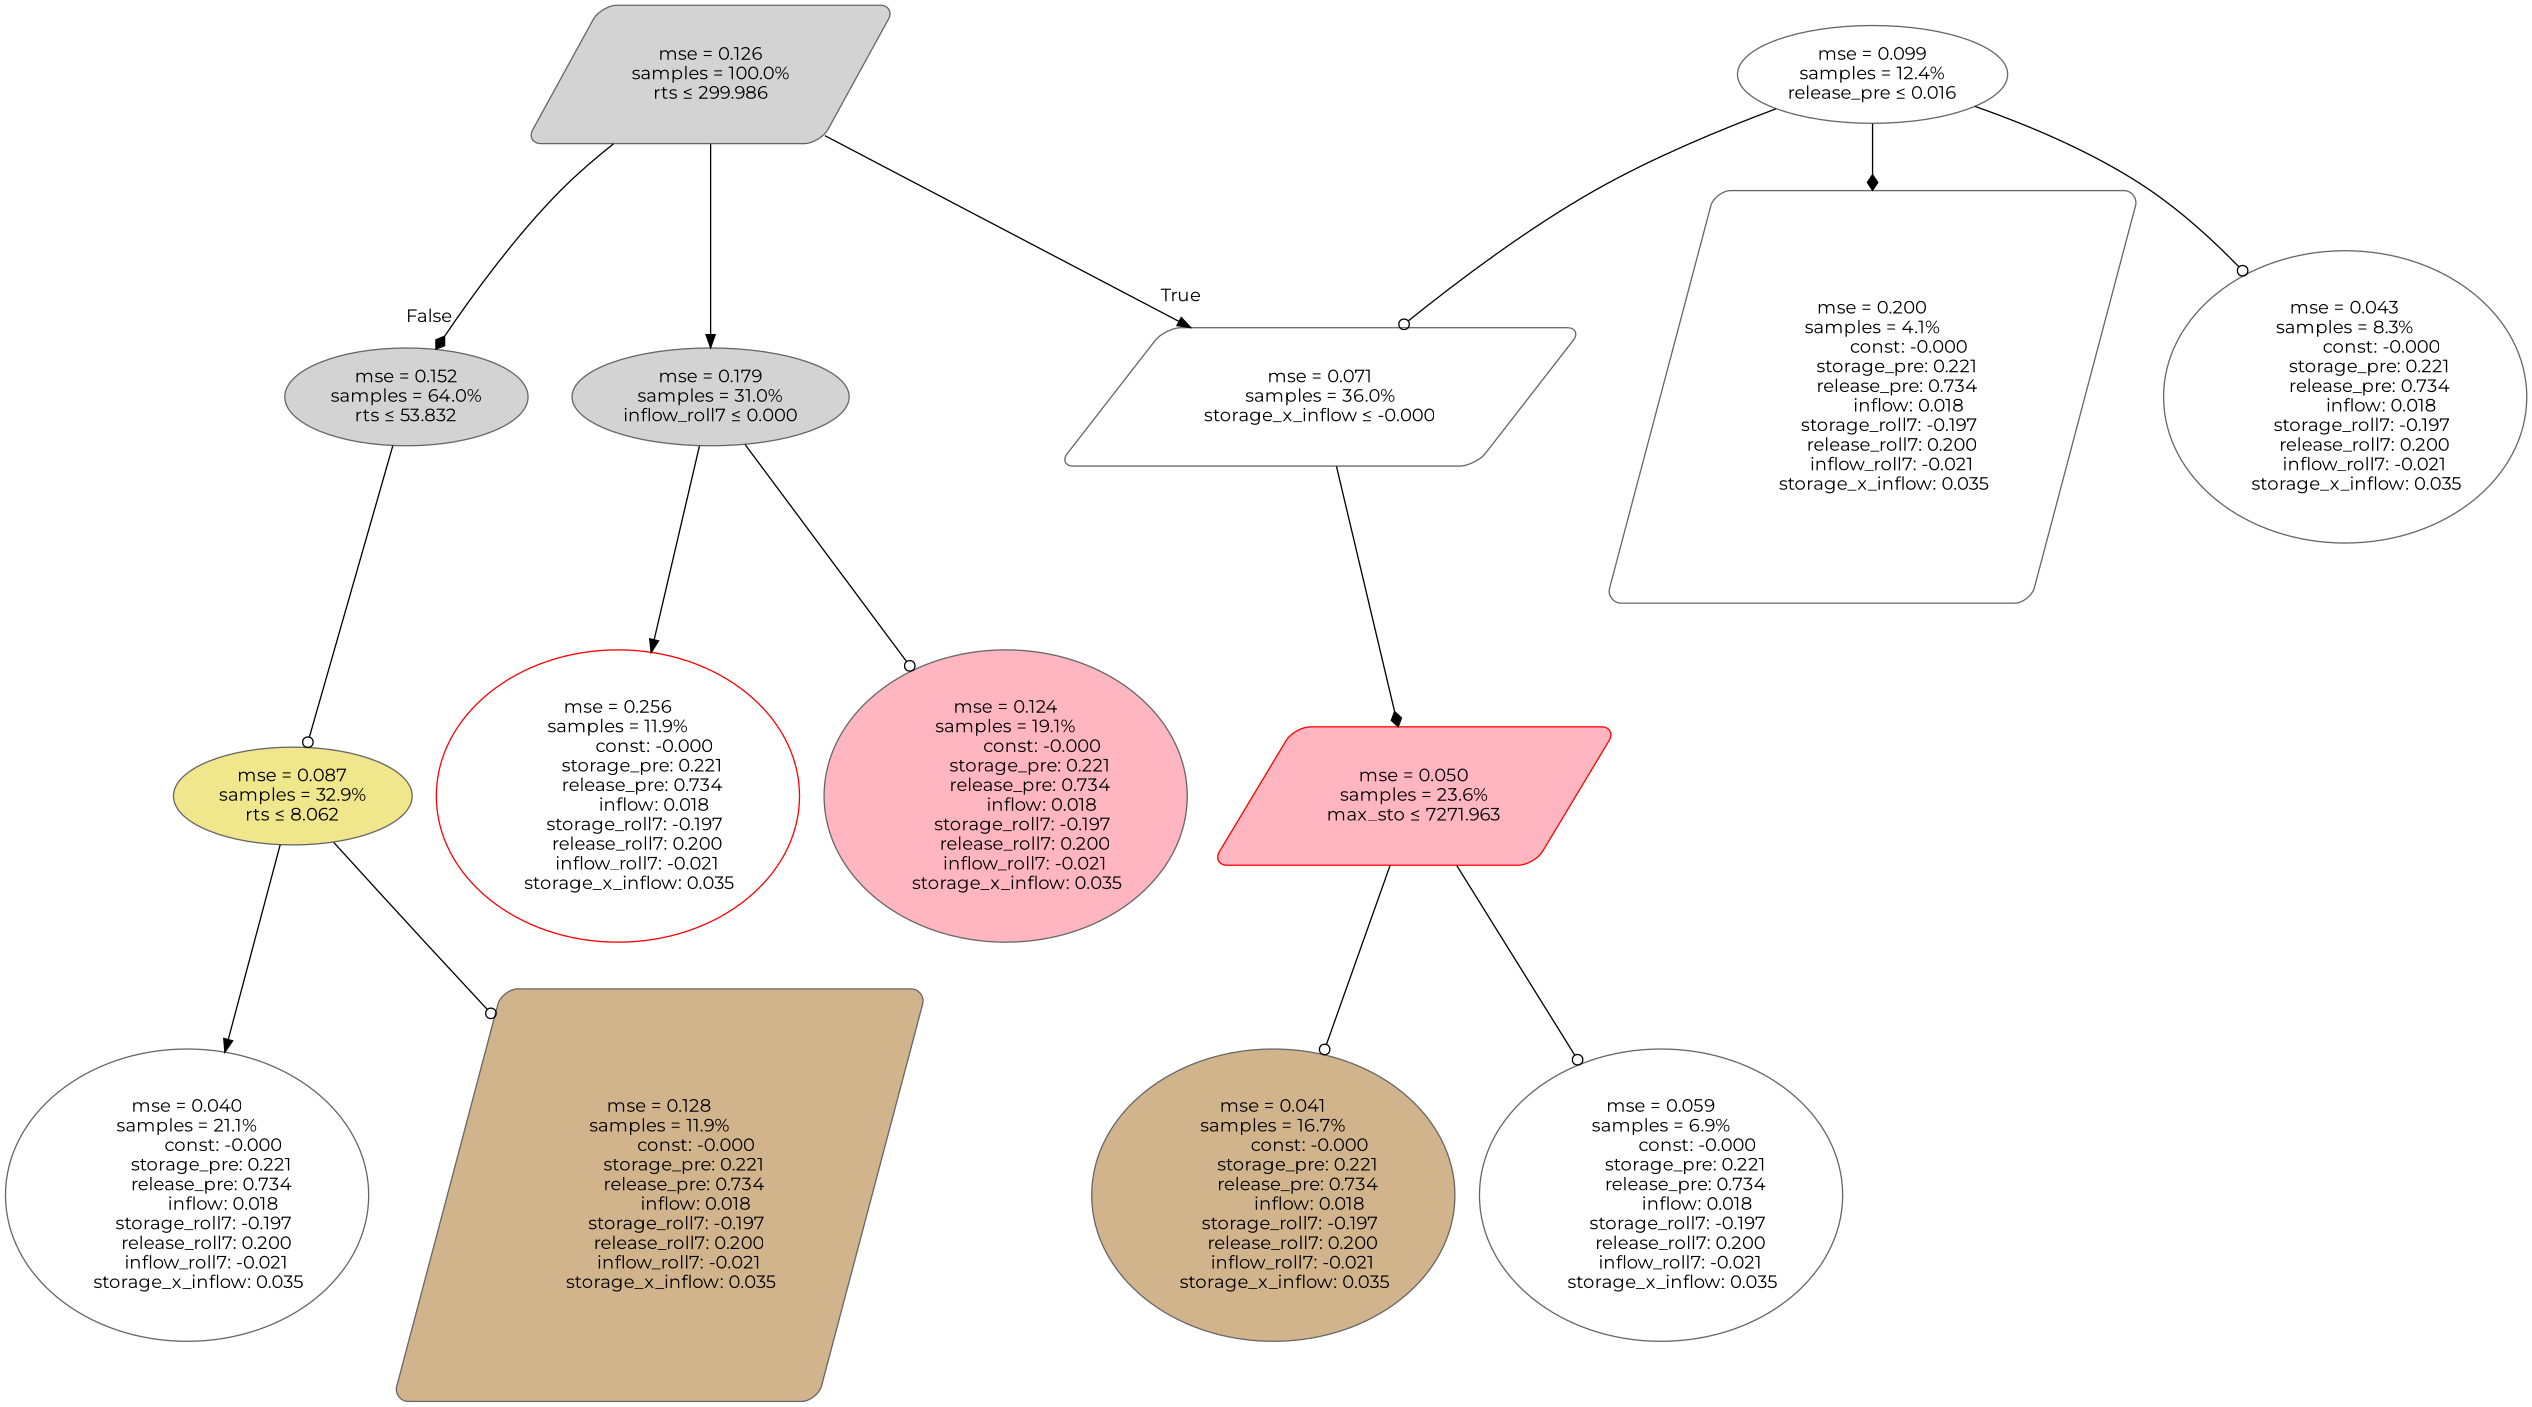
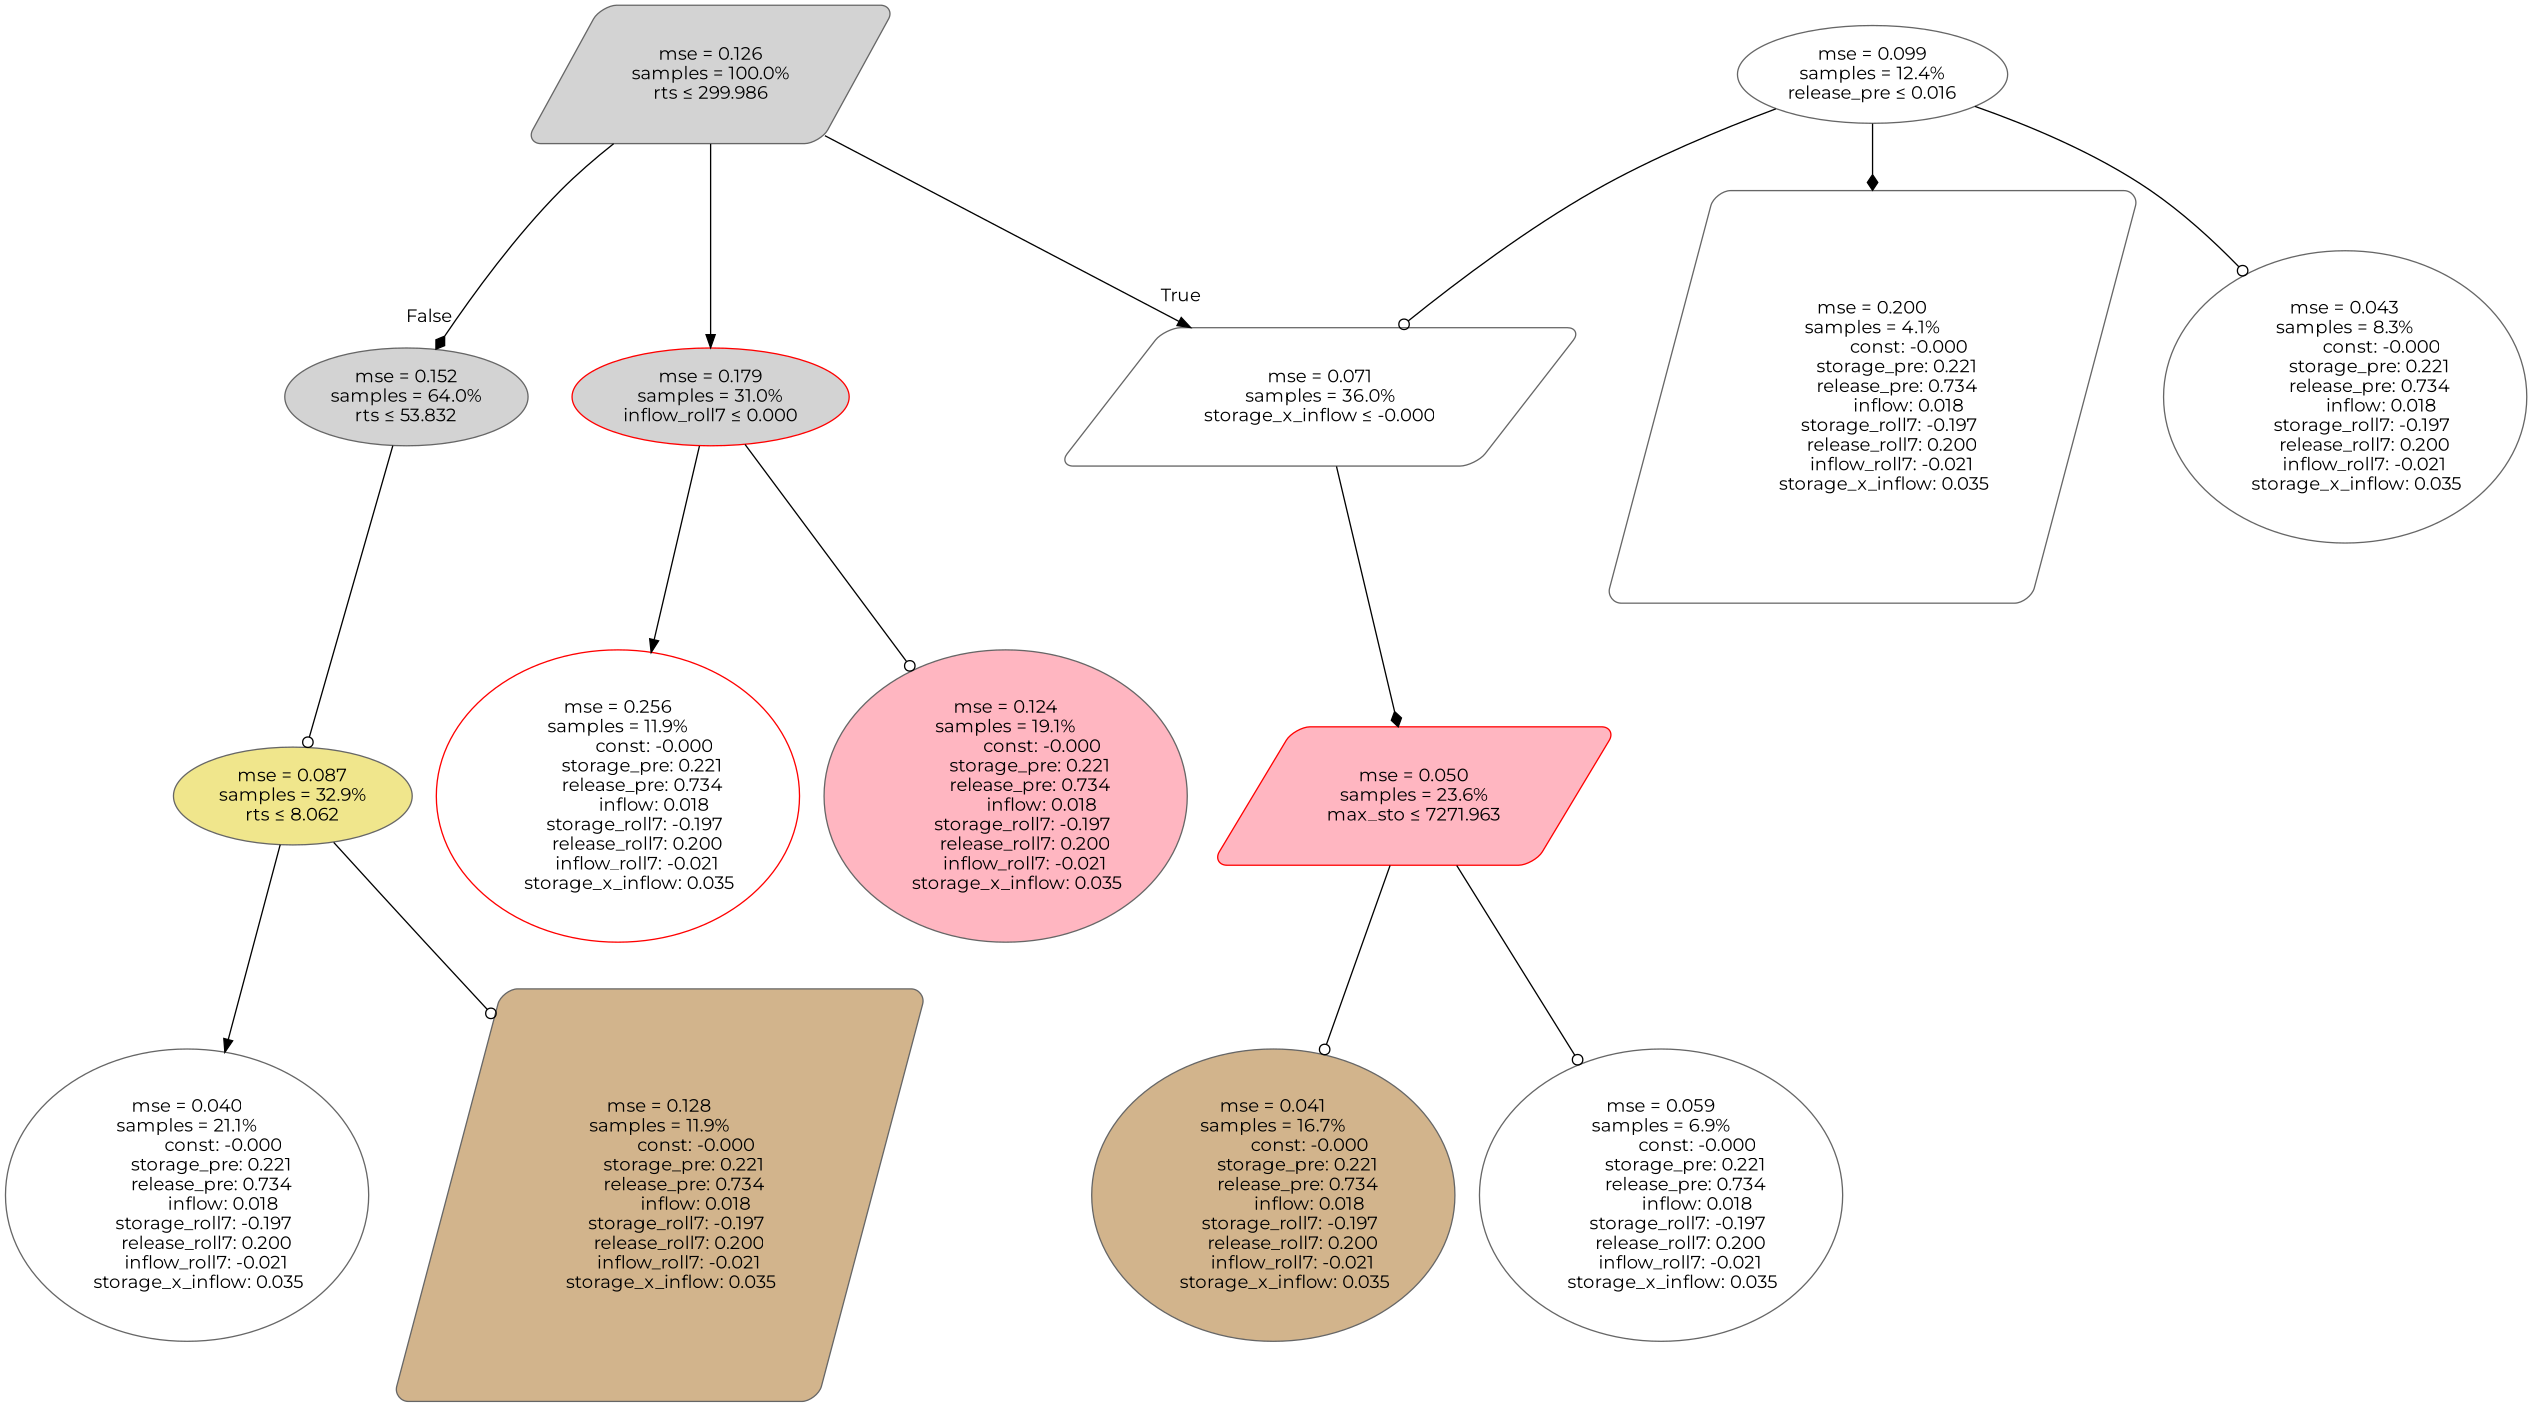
node "mse = 0.179 samples = 31.0% inflow_roll7 ≤ 0.000": color gray40 -> red
